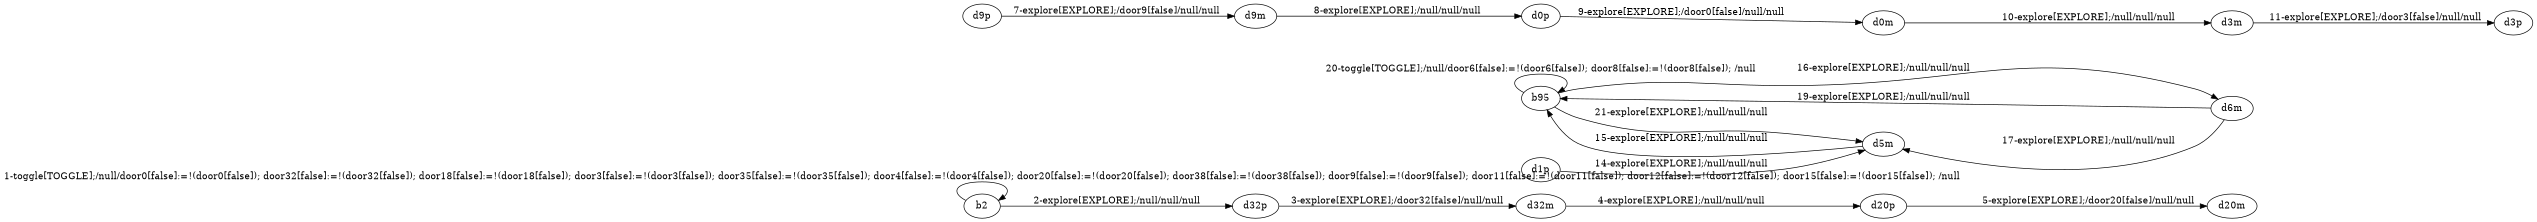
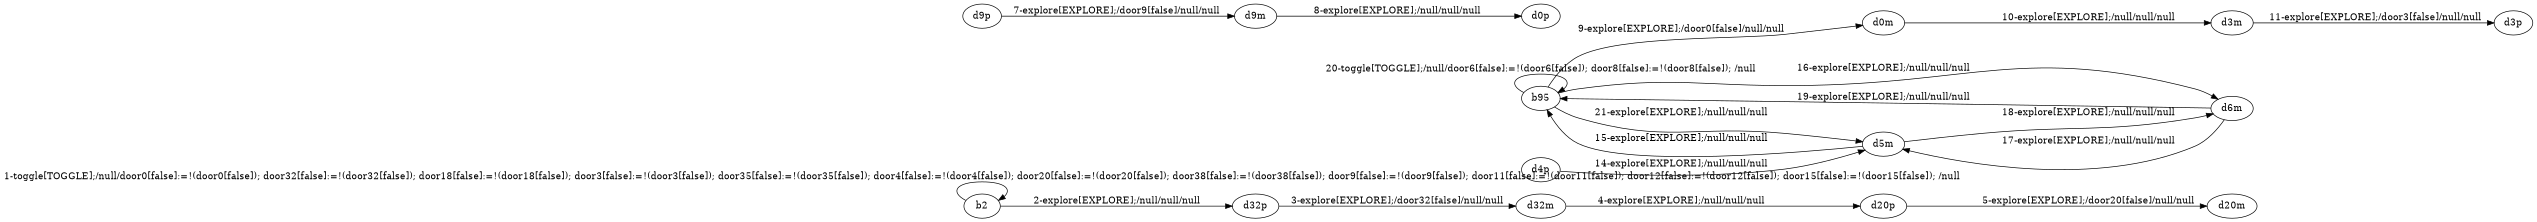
edge "d0p" -> "d0m": now "b95" -> "d0m"
edge "d5m" -> "d6m": added, label "18-explore[EXPLORE];/null/null/null"
node "d1p": label "d1p" -> "d4p"
